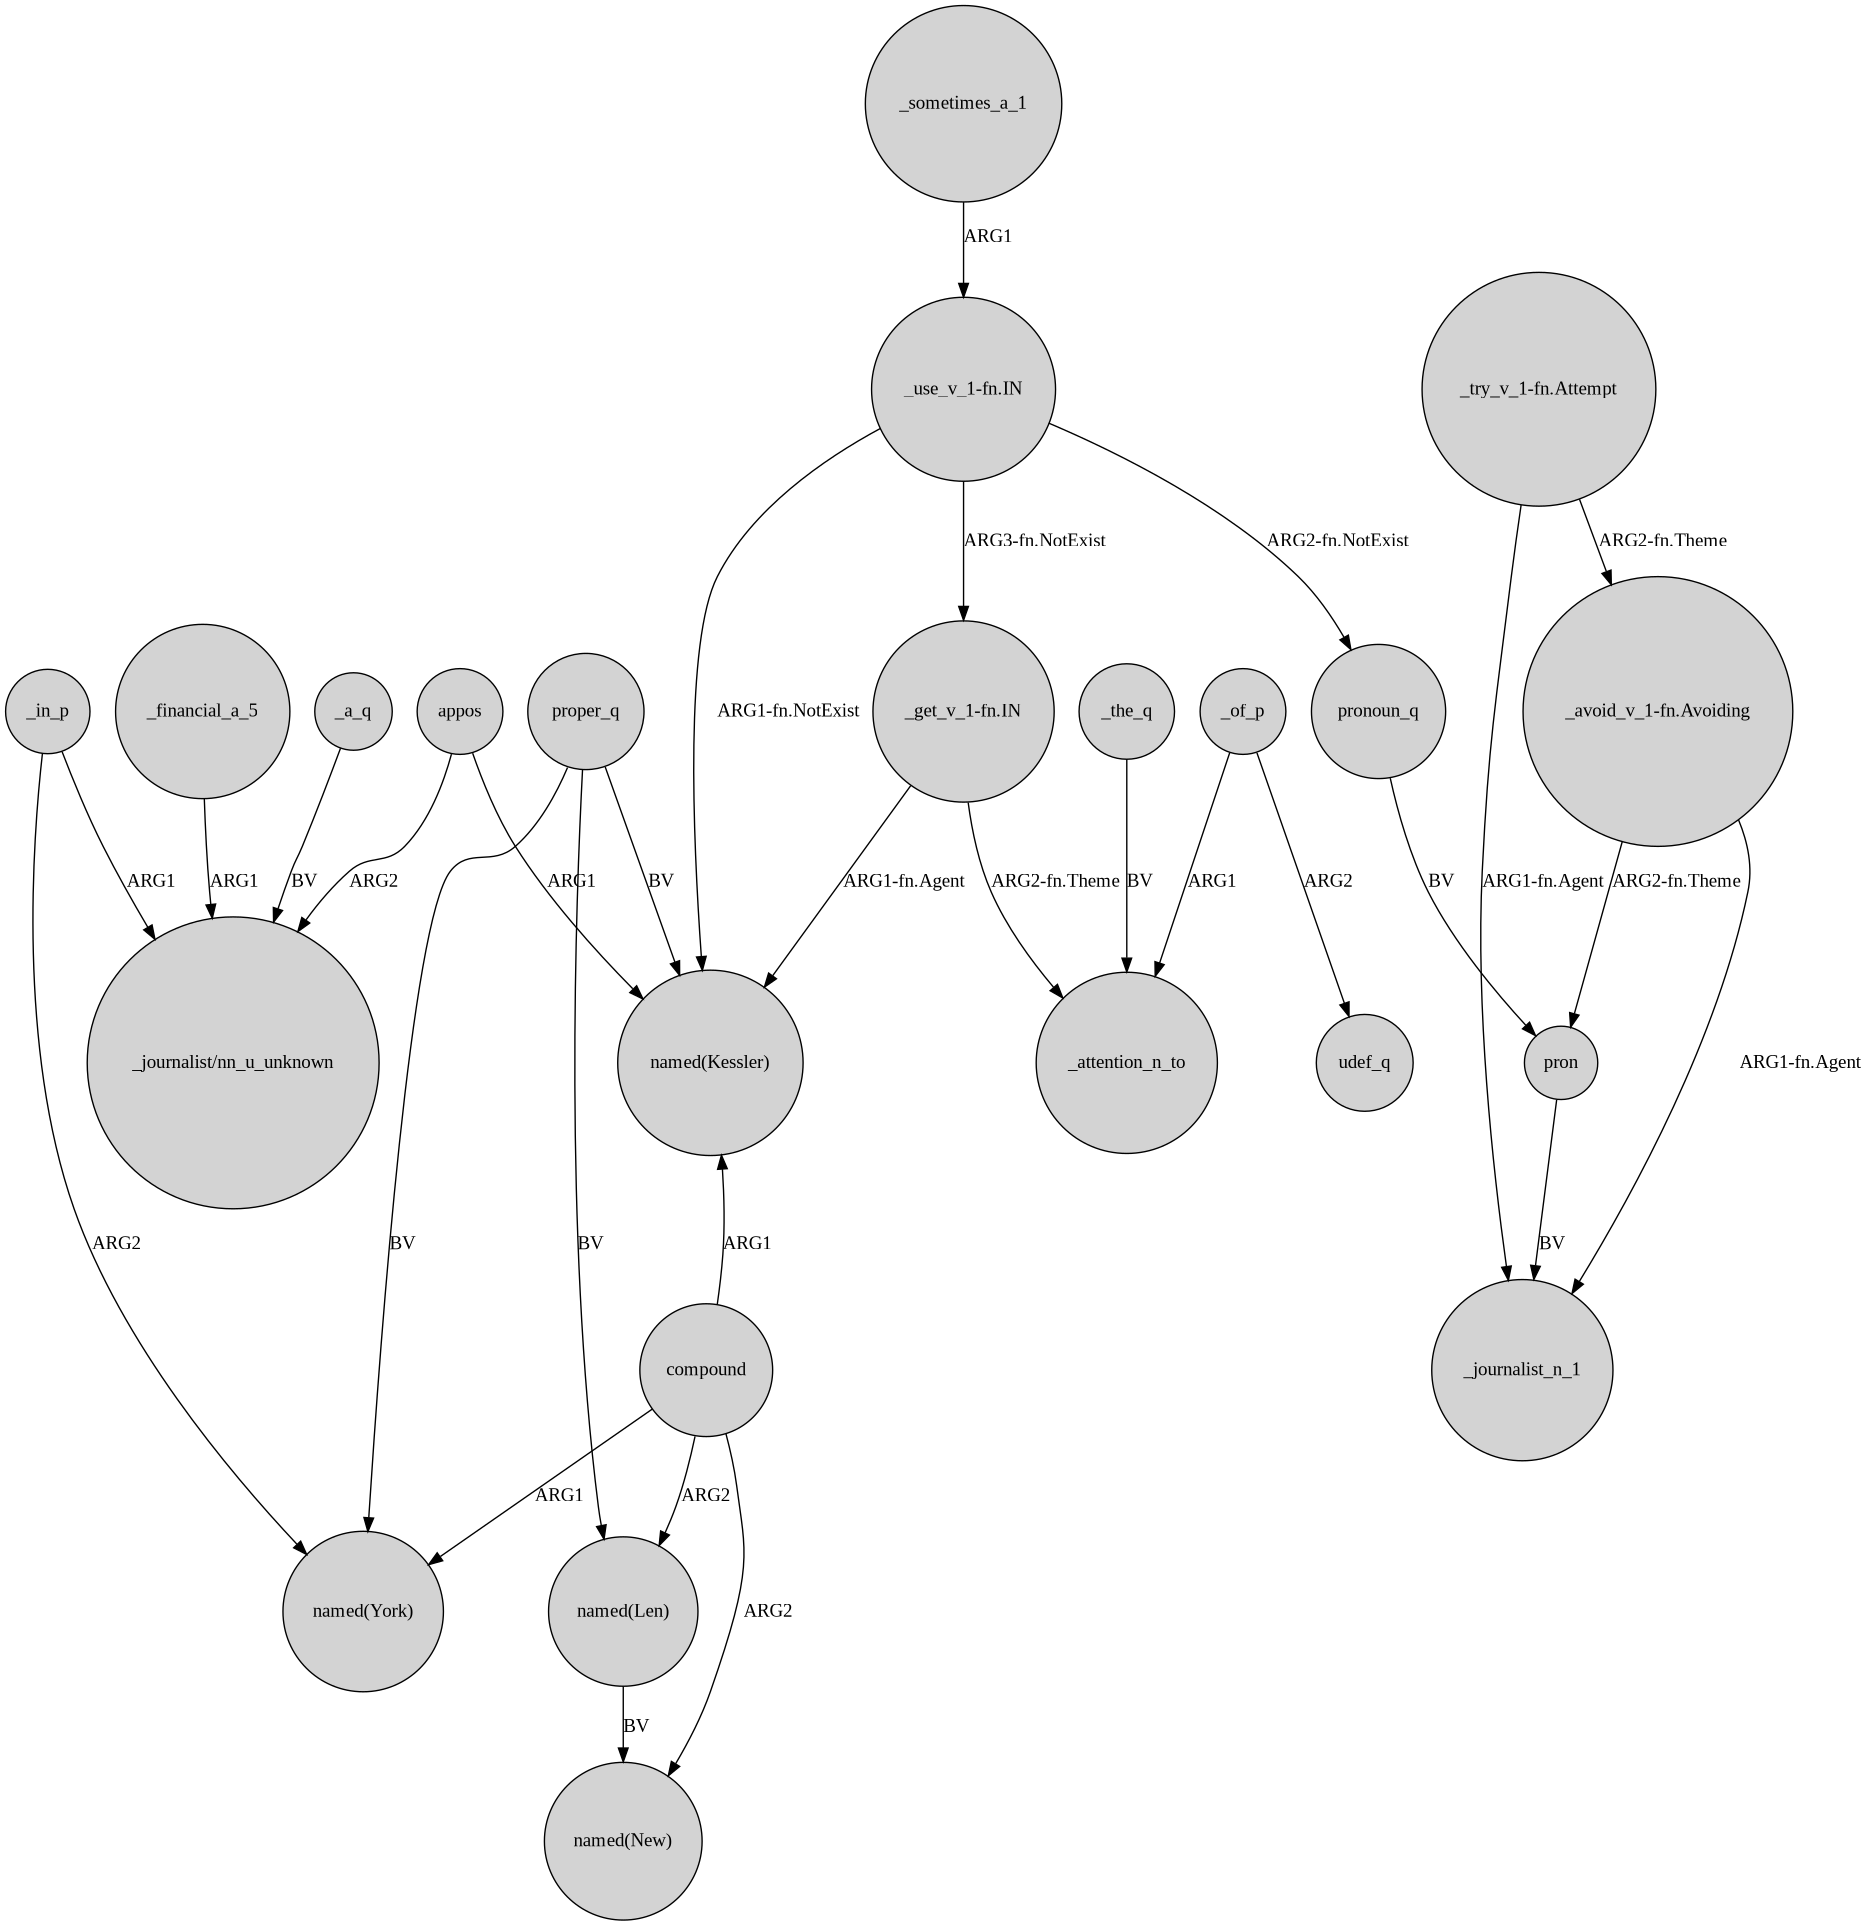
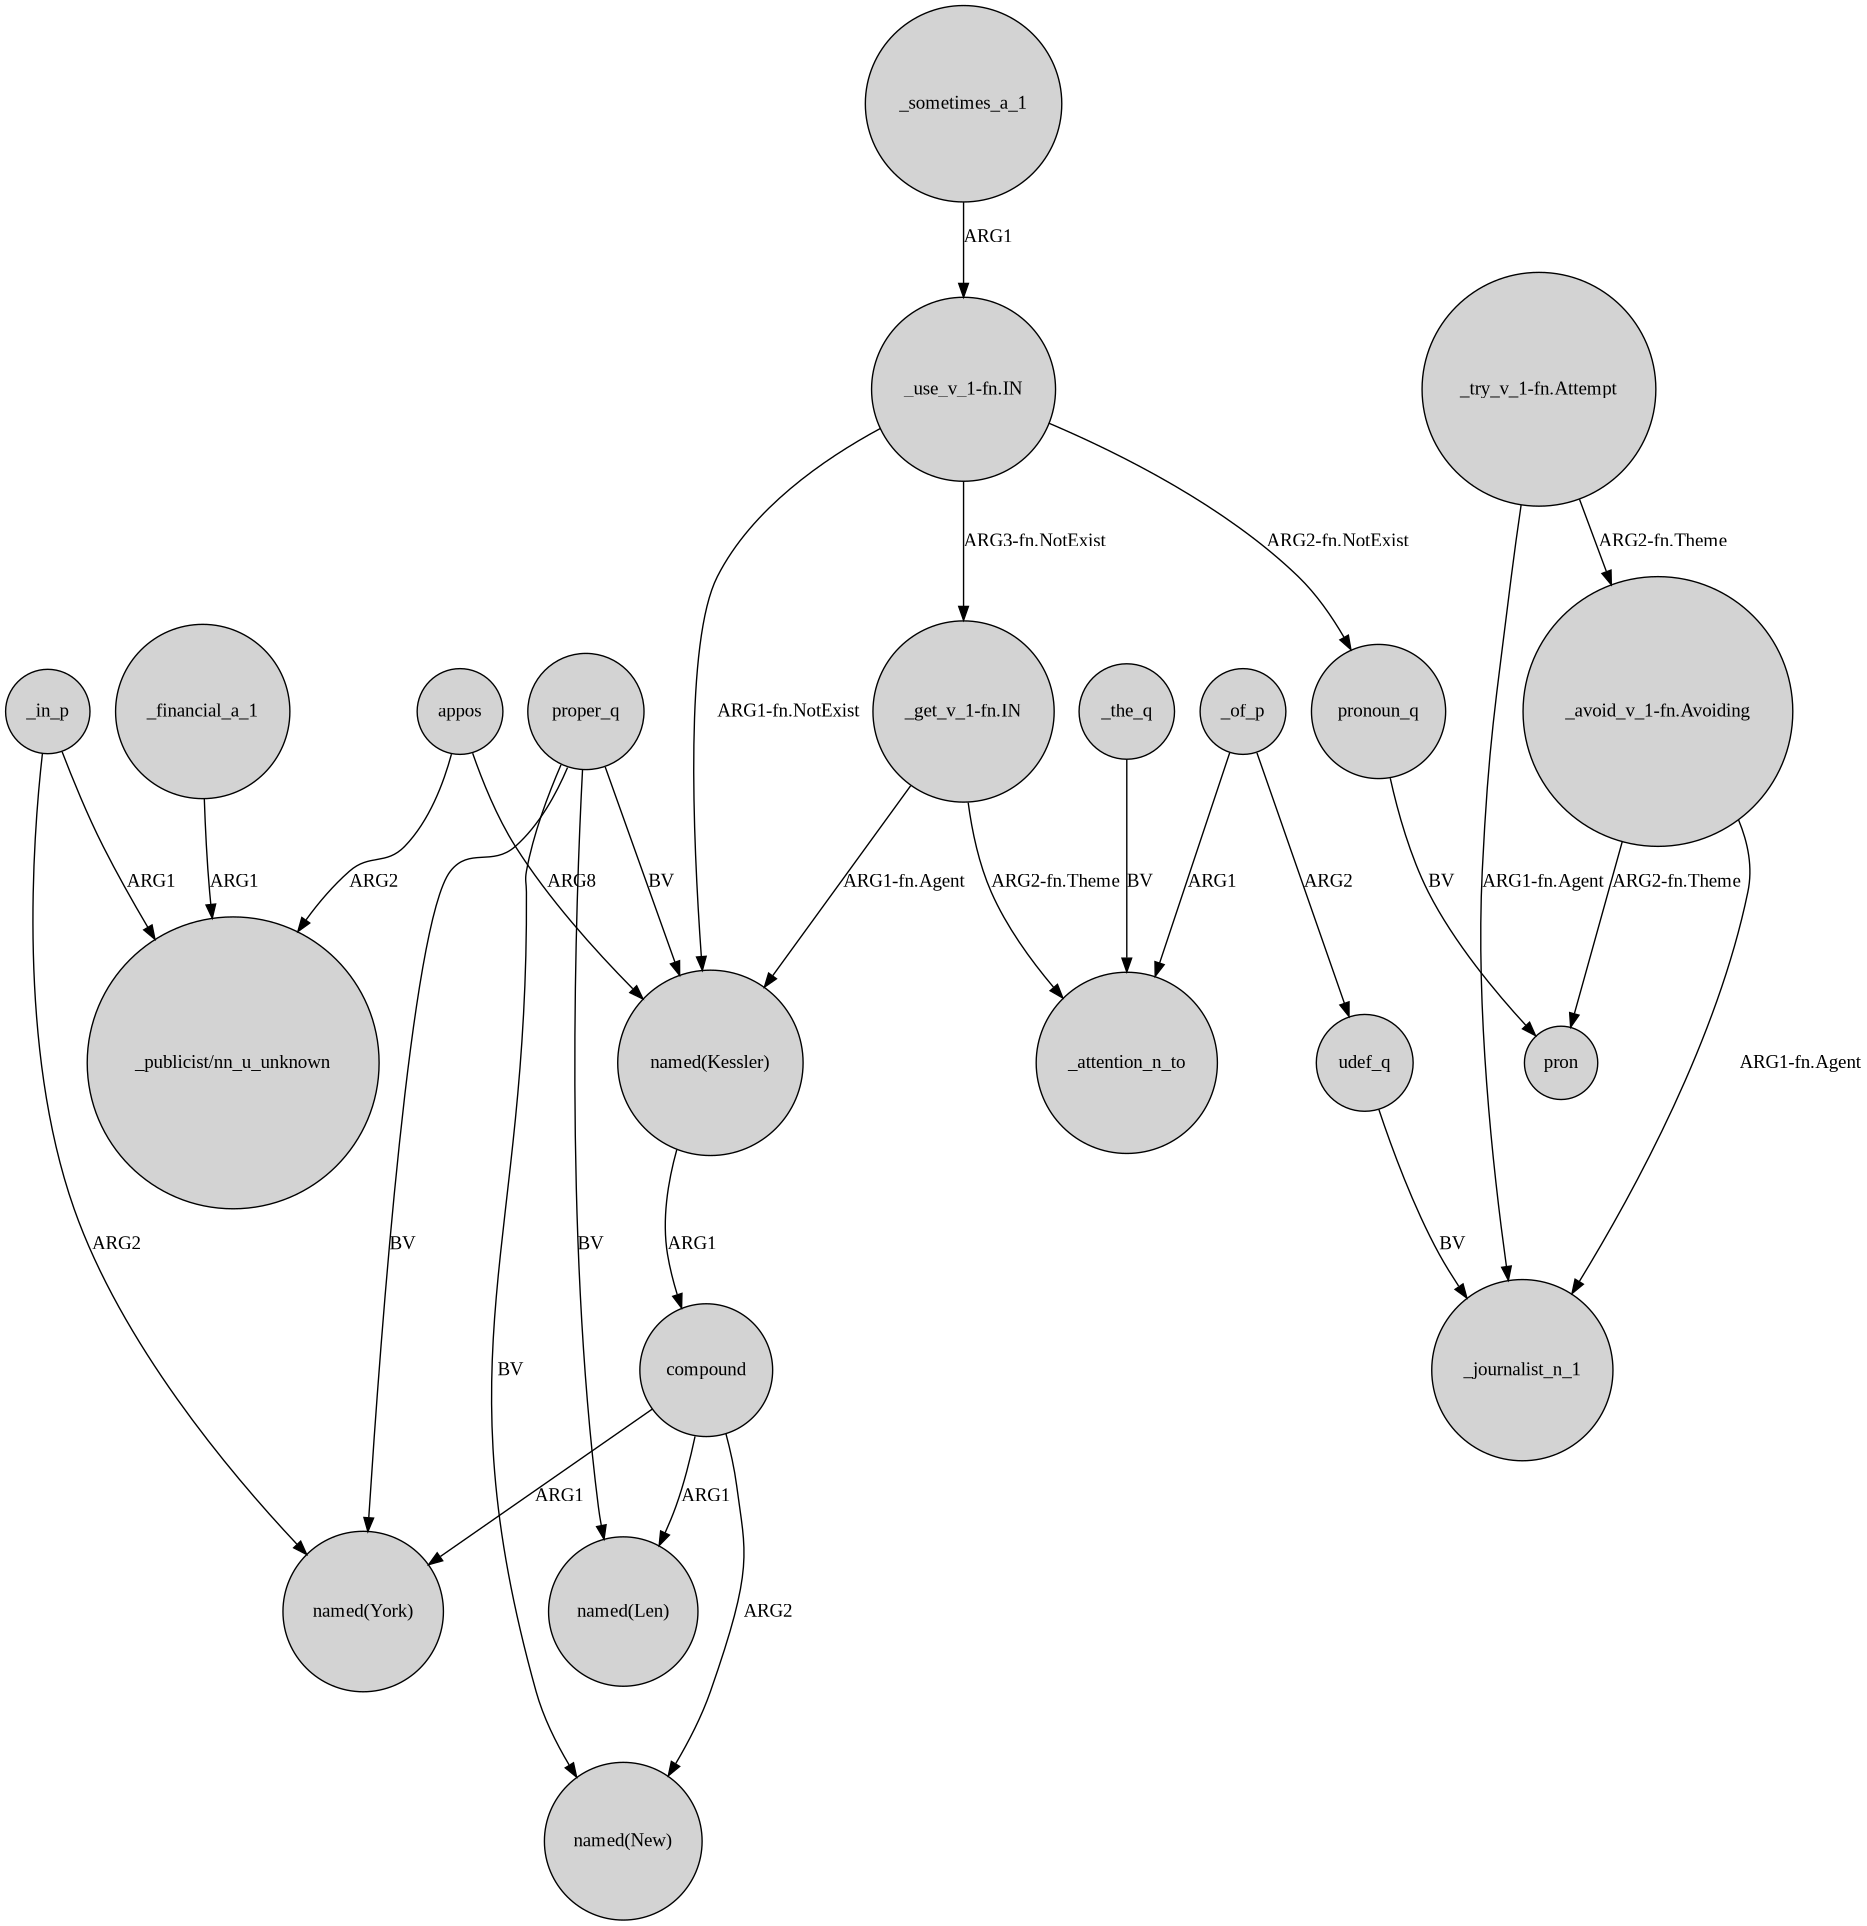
node "_financial_a_5": label "_financial_a_5" -> "_financial_a_1"
node "_a_q": removed
edge "appos" -> "named(Kessler)": label "ARG1" -> "ARG8"
node "_journalist/nn_u_unknown": label "_journalist/nn_u_unknown" -> "_publicist/nn_u_unknown"
edge "pron" -> "_journalist_n_1": now "udef_q" -> "_journalist_n_1"
edge "compound" -> "named(Kessler)": reversed
edge "compound" -> "named(Len)": label "ARG2" -> "ARG1"
edge "named(Len)" -> "named(New)": now "proper_q" -> "named(New)"
